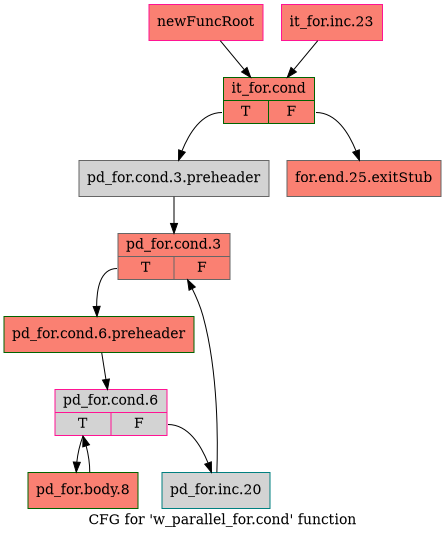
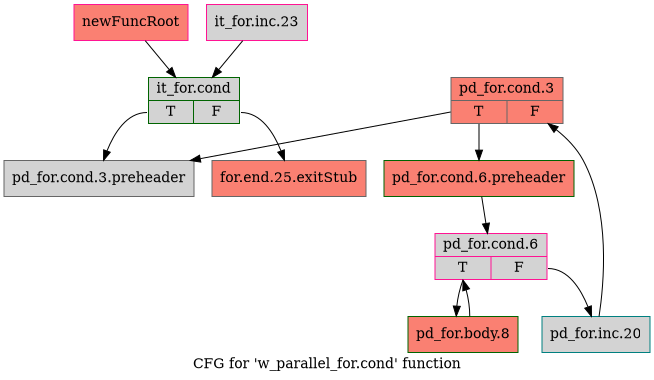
node "it_for.inc.23": fillcolor salmon -> lightgrey
node "it_for.cond": fillcolor salmon -> lightgrey
edge "pd_for.cond.3.preheader" -> "pd_for.cond.3": reversed
